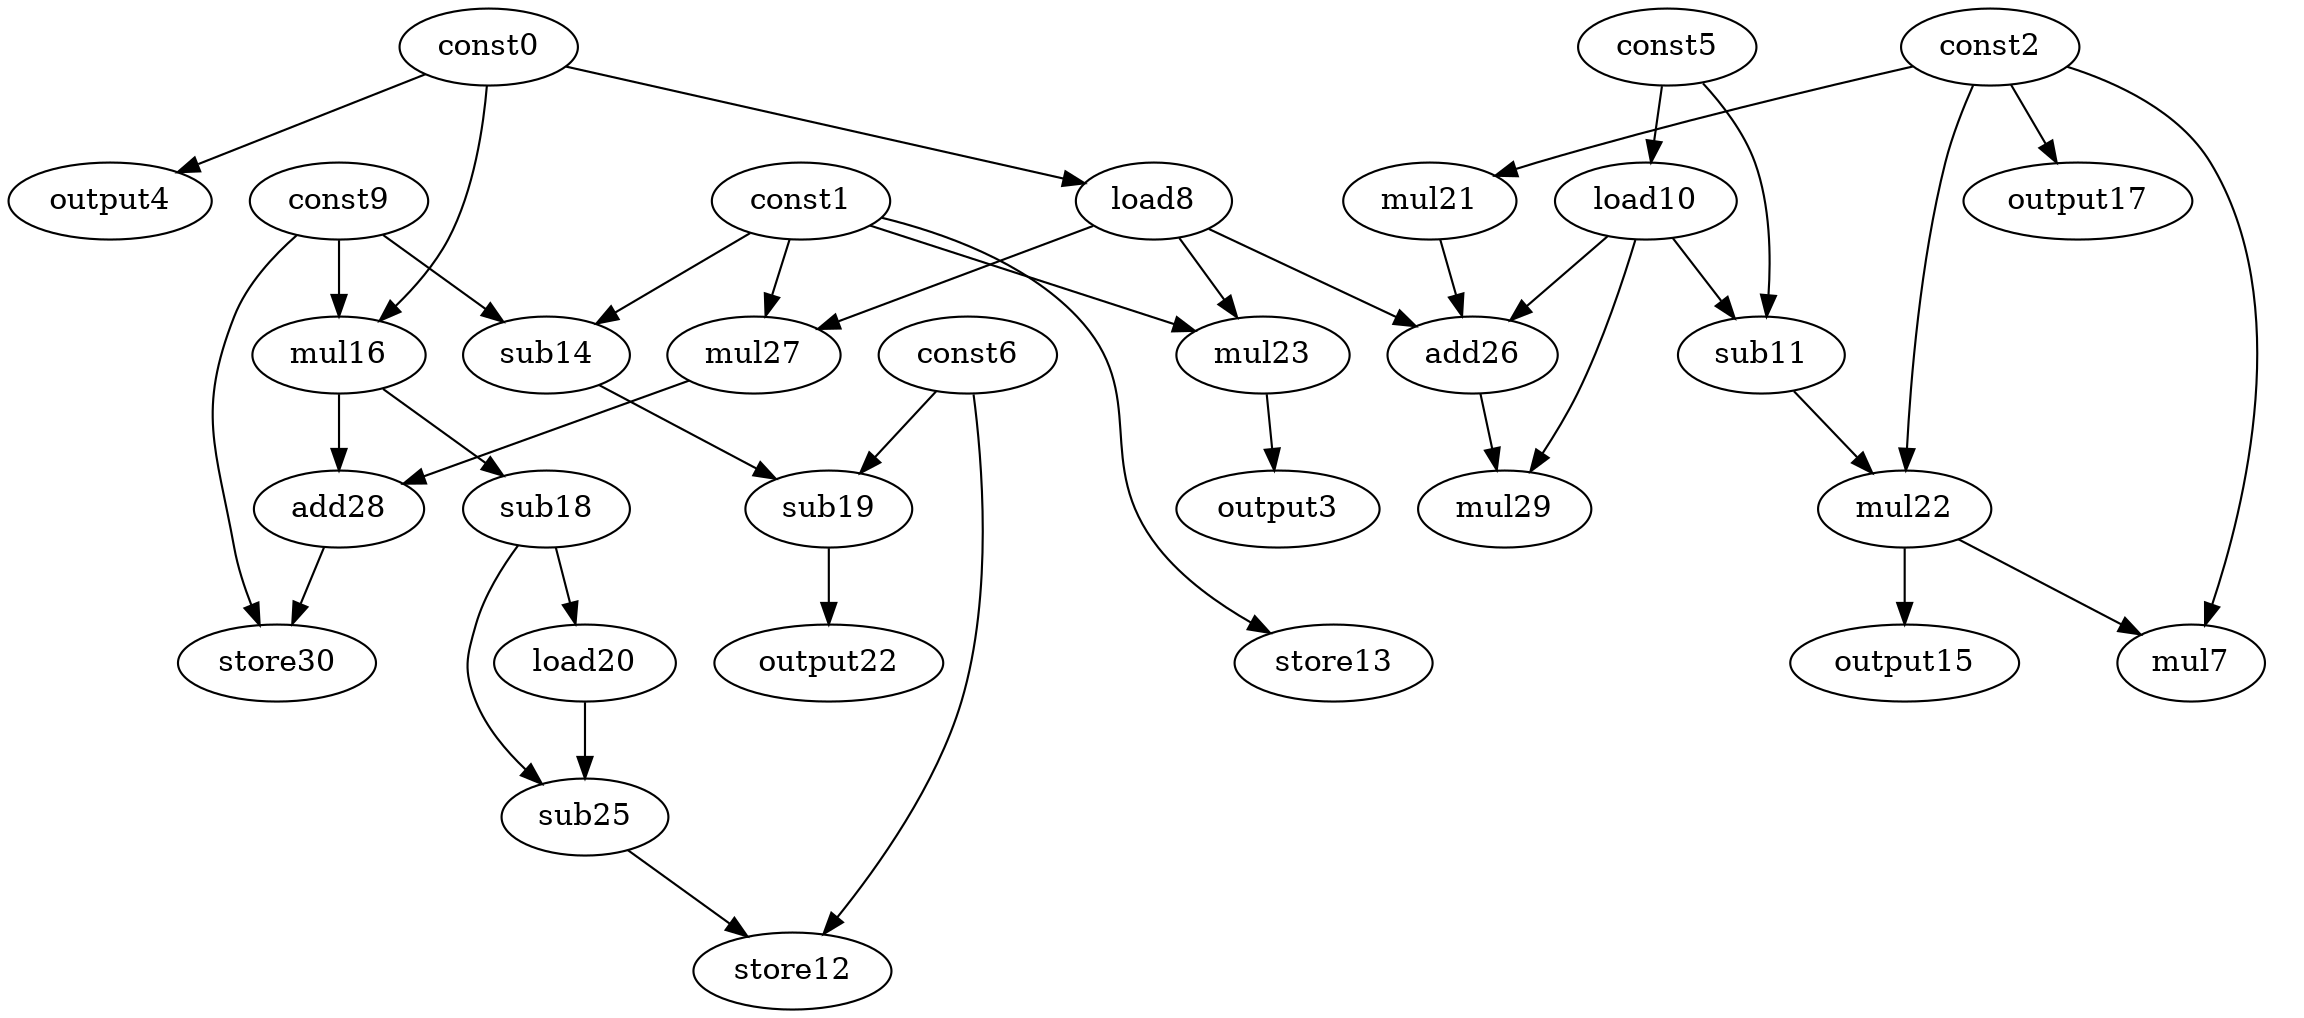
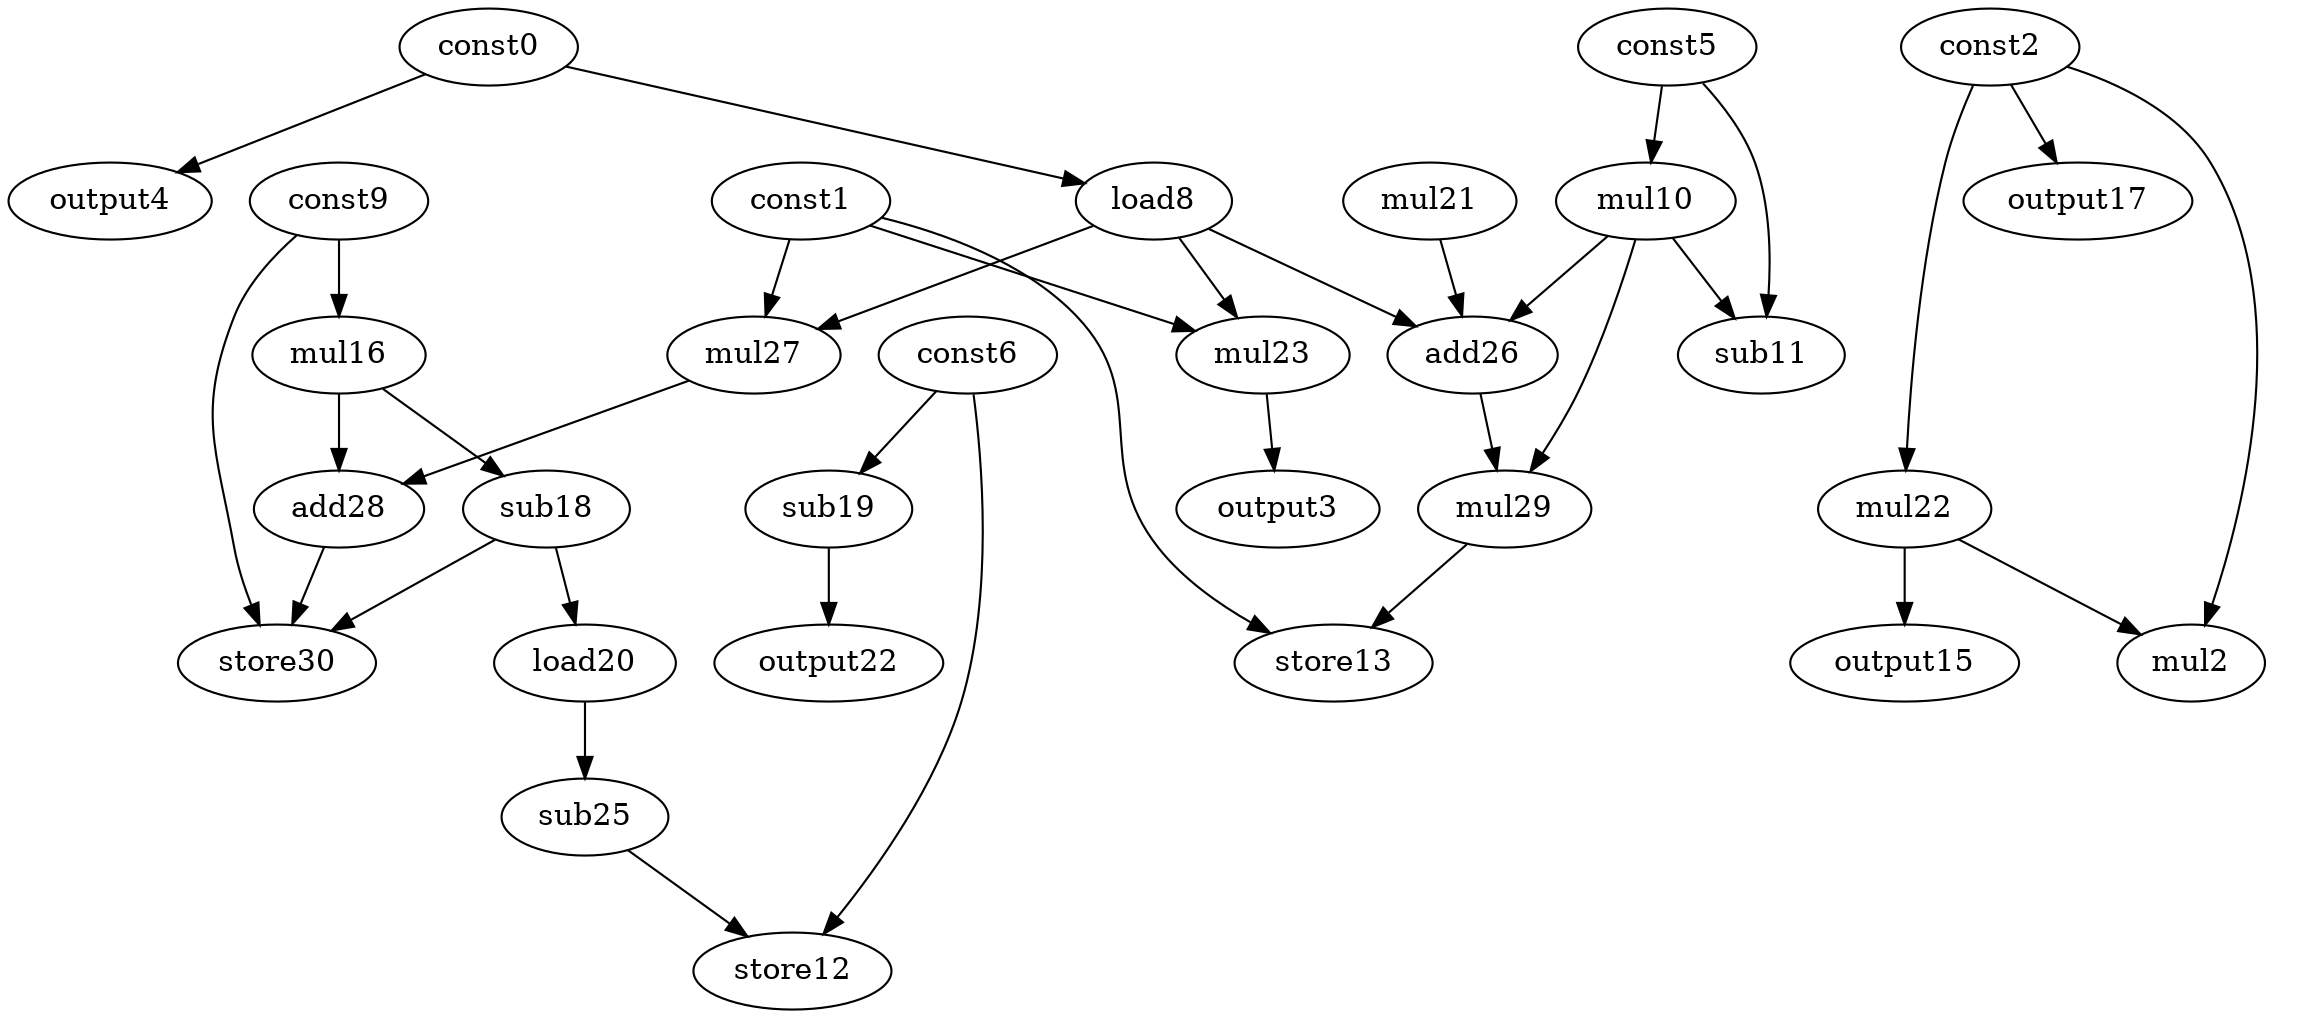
edge "const2" -> "mul21": removed
node "load10": label "load10" -> "mul10"
edge "const0" -> "mul16": removed
node "sub14": removed
edge "sub11" -> "mul22": removed
edge "mul29" -> "store13": added
edge "sub18" -> "sub25": now "sub18" -> "store30"
node "mul7": label "mul7" -> "mul2"
